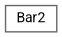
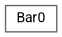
node "Bar2": label "Bar2" -> "Bar0"
